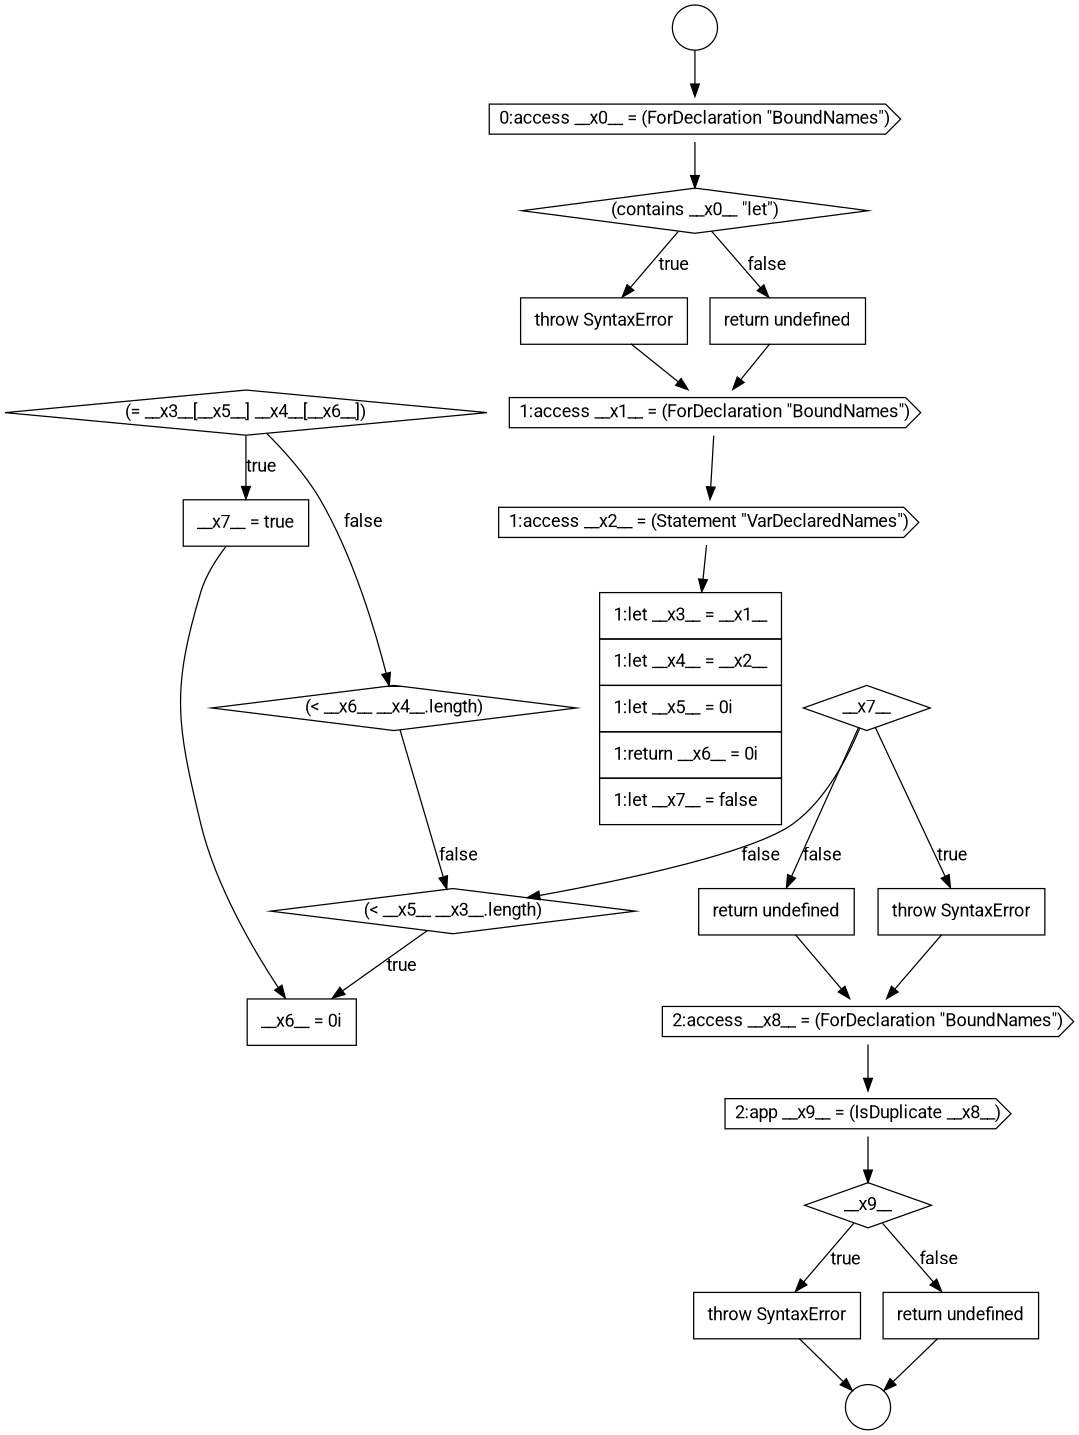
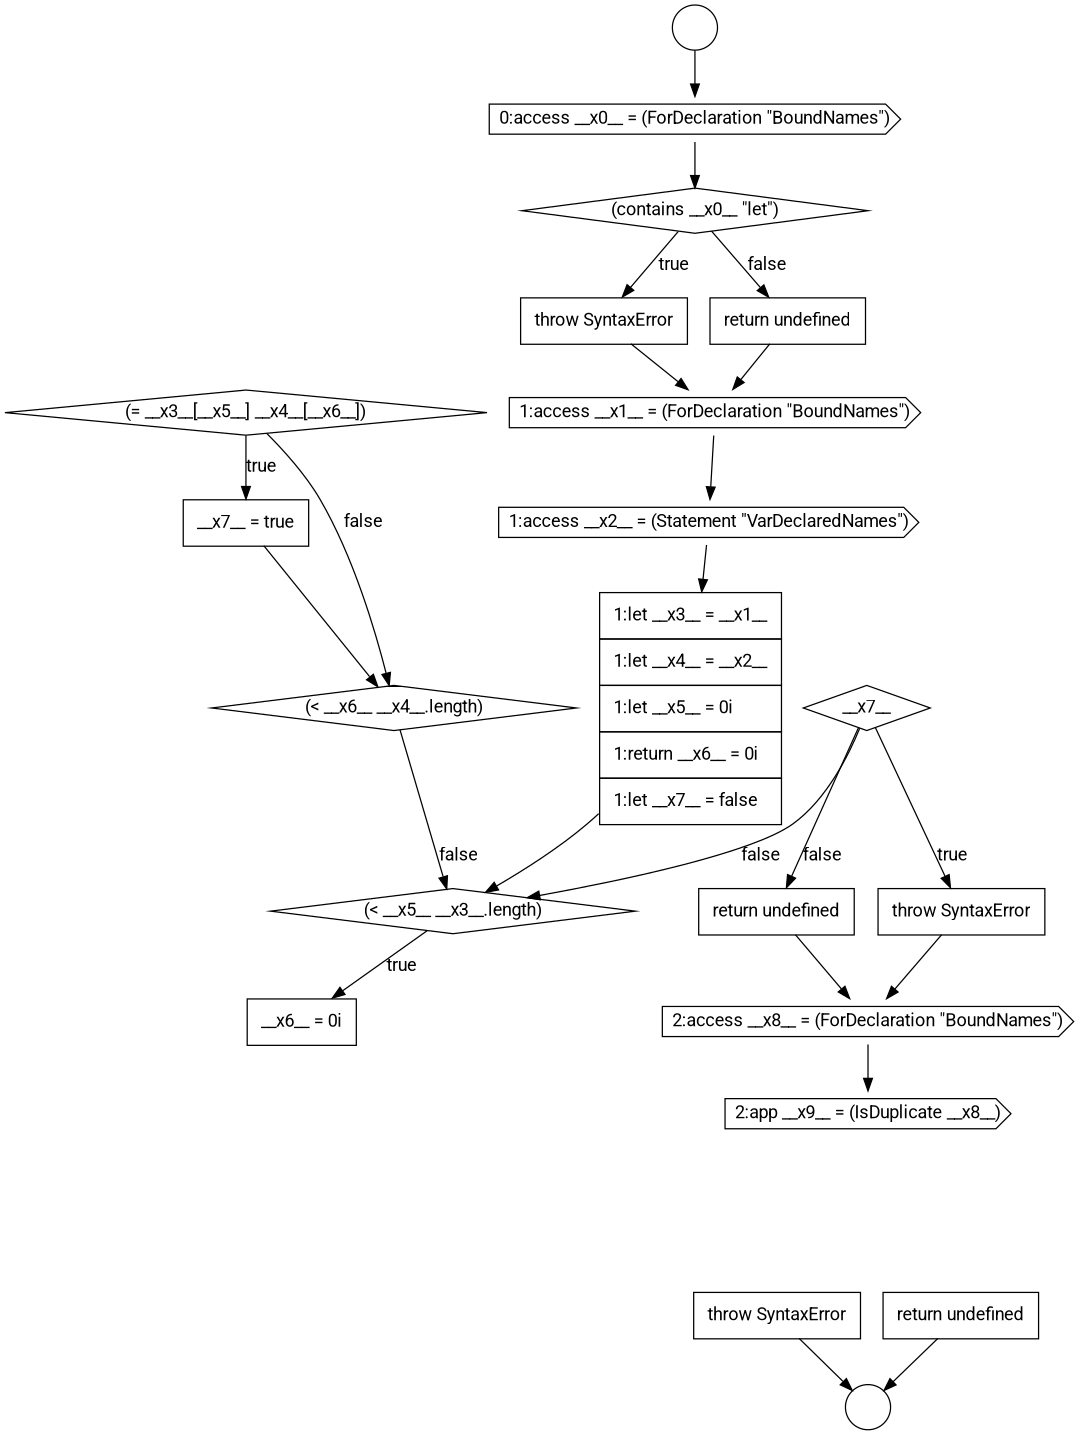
edge "__x7__ = true" -> "__x6__ = 0i": now "__x7__ = true" -> "(< __x6__ __x4__.length)"
edge "1:let __x3__ = __x1__" -> "(< __x5__ __x3__.length)": added
node "__x9__": removed
